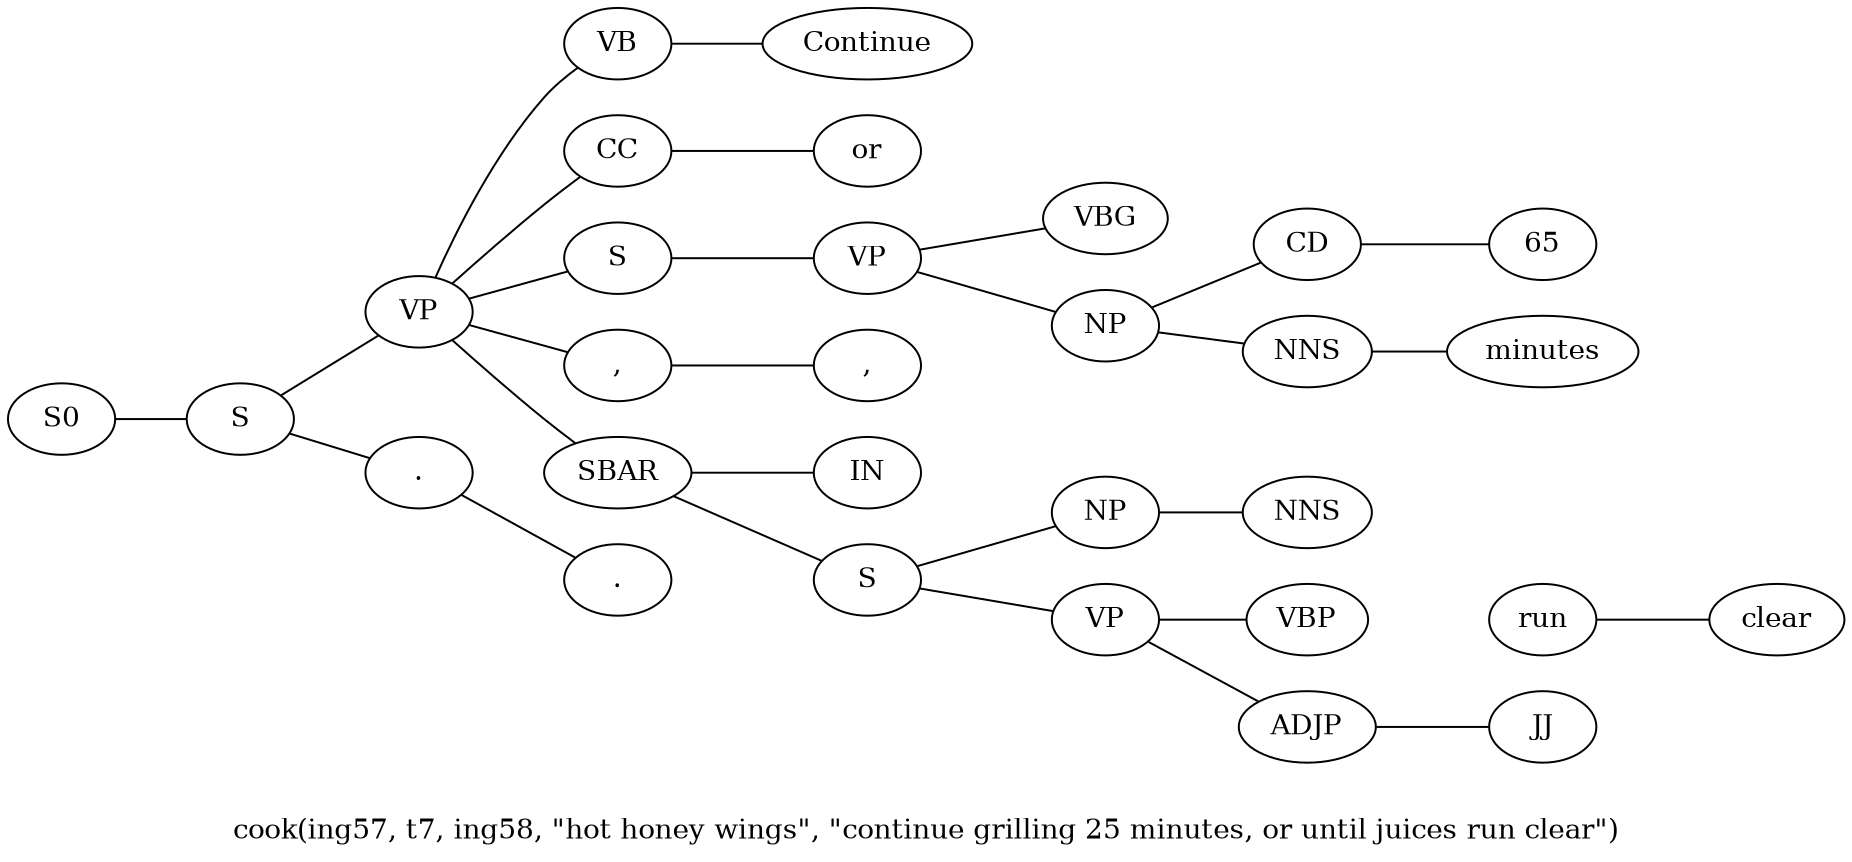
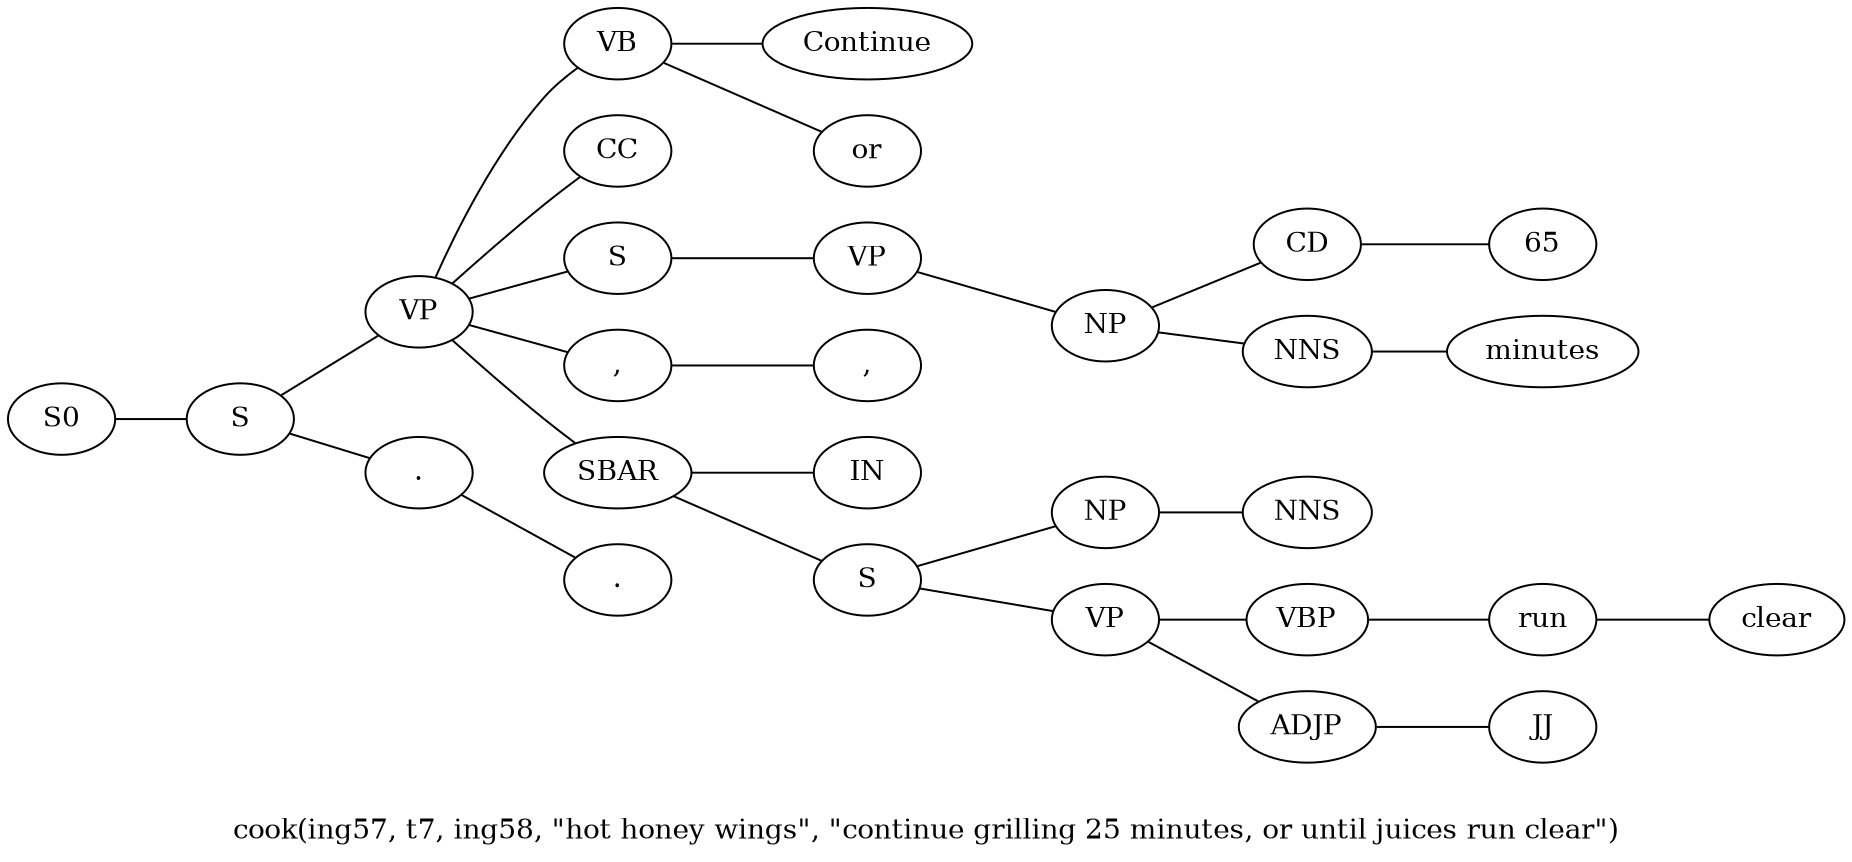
edge "CC" -- "or": now "VB" -- "or"
node "VBG": removed
edge "VBP" -- "run": added
